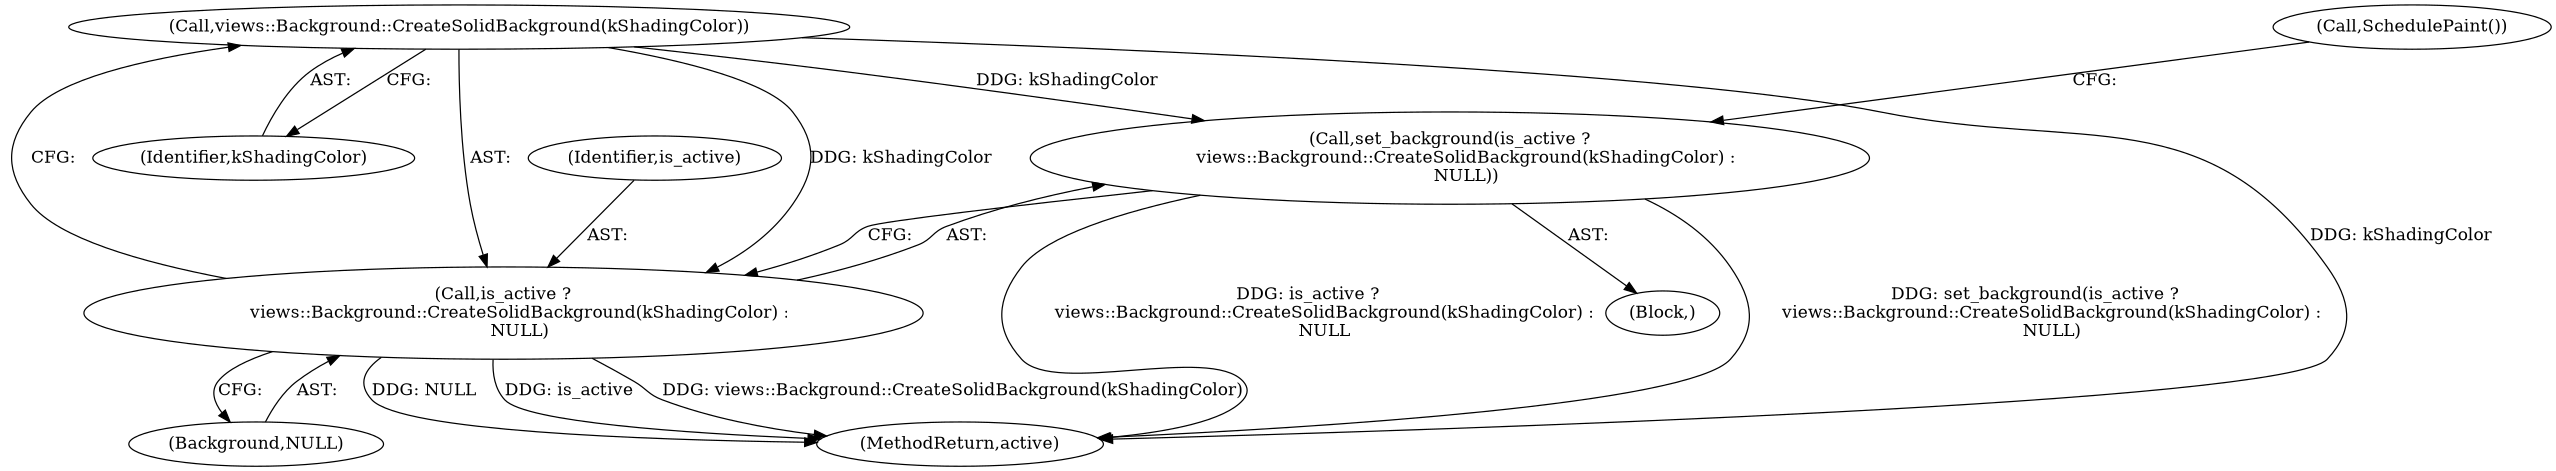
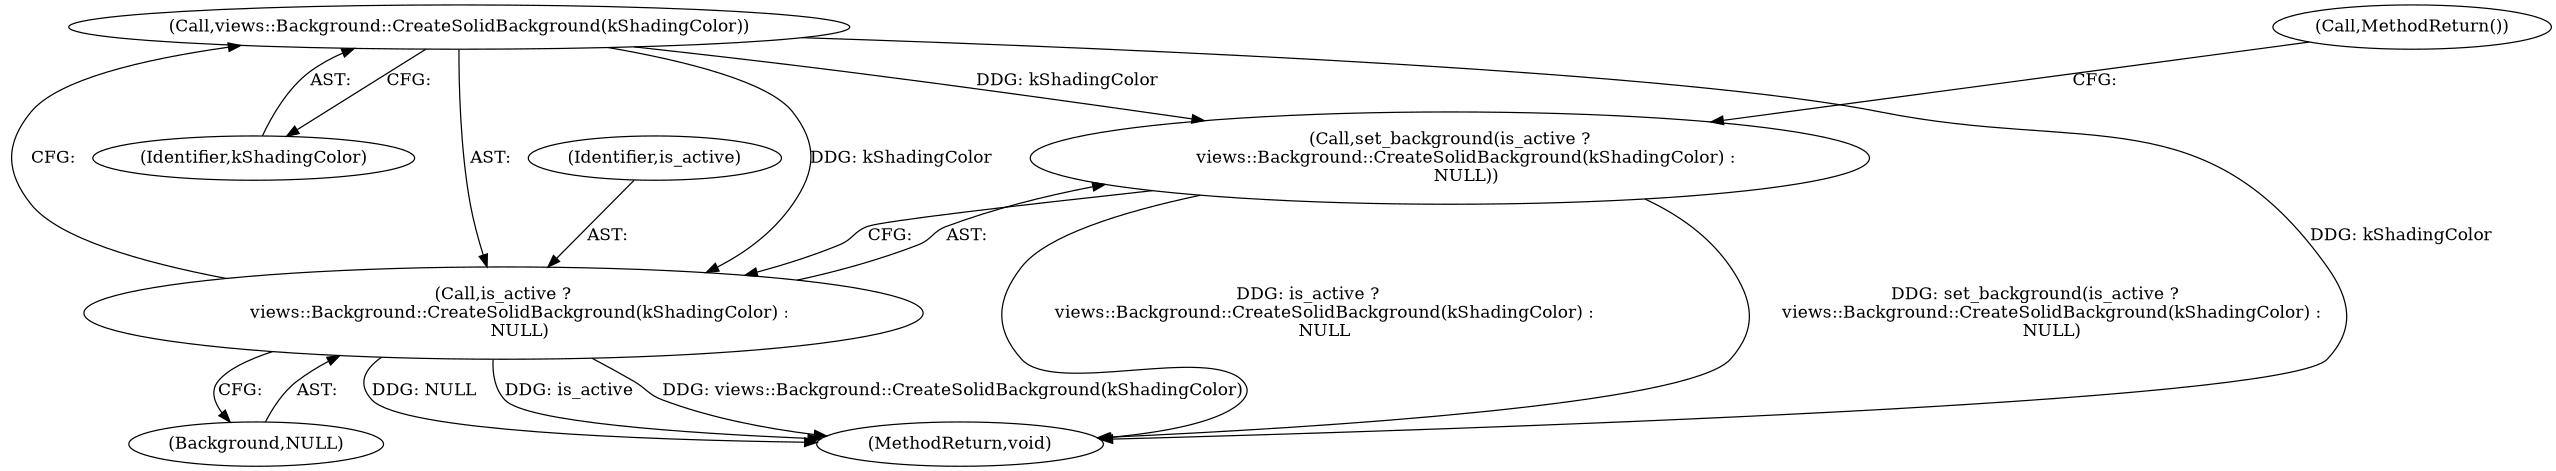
node "(Call,SchedulePaint())": label "(Call,SchedulePaint())" -> "(Call,MethodReturn())"
node "(Block,)": removed
node "(MethodReturn,active)": label "(MethodReturn,active)" -> "(MethodReturn,void)"
